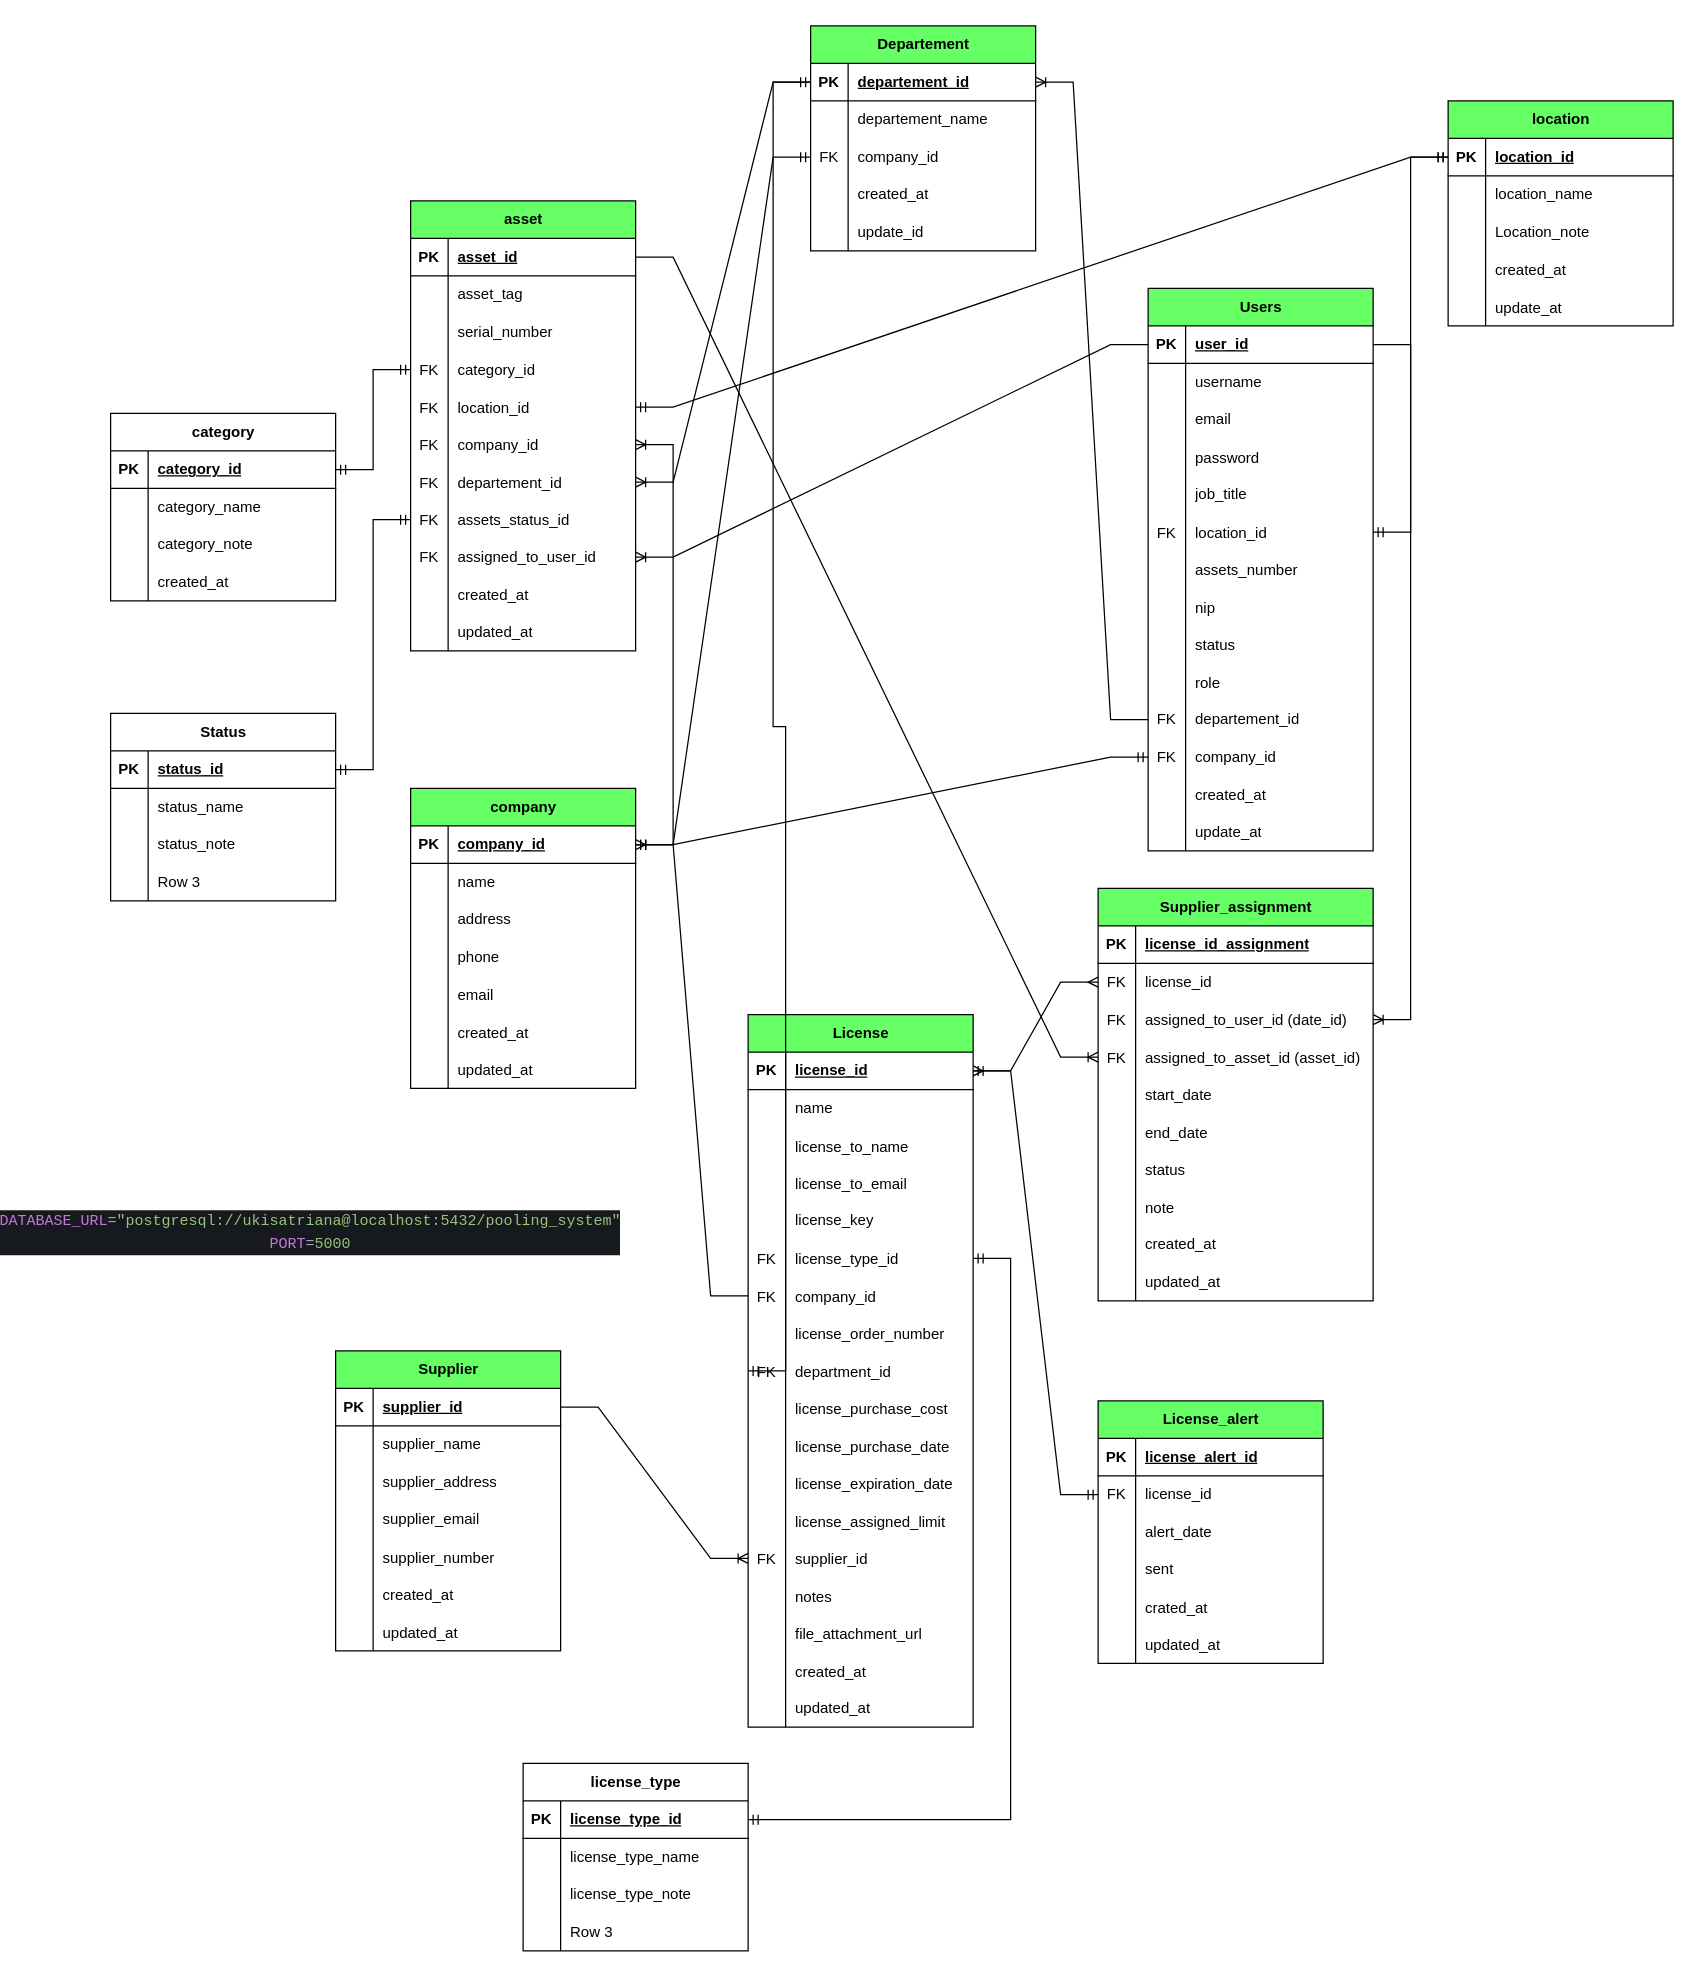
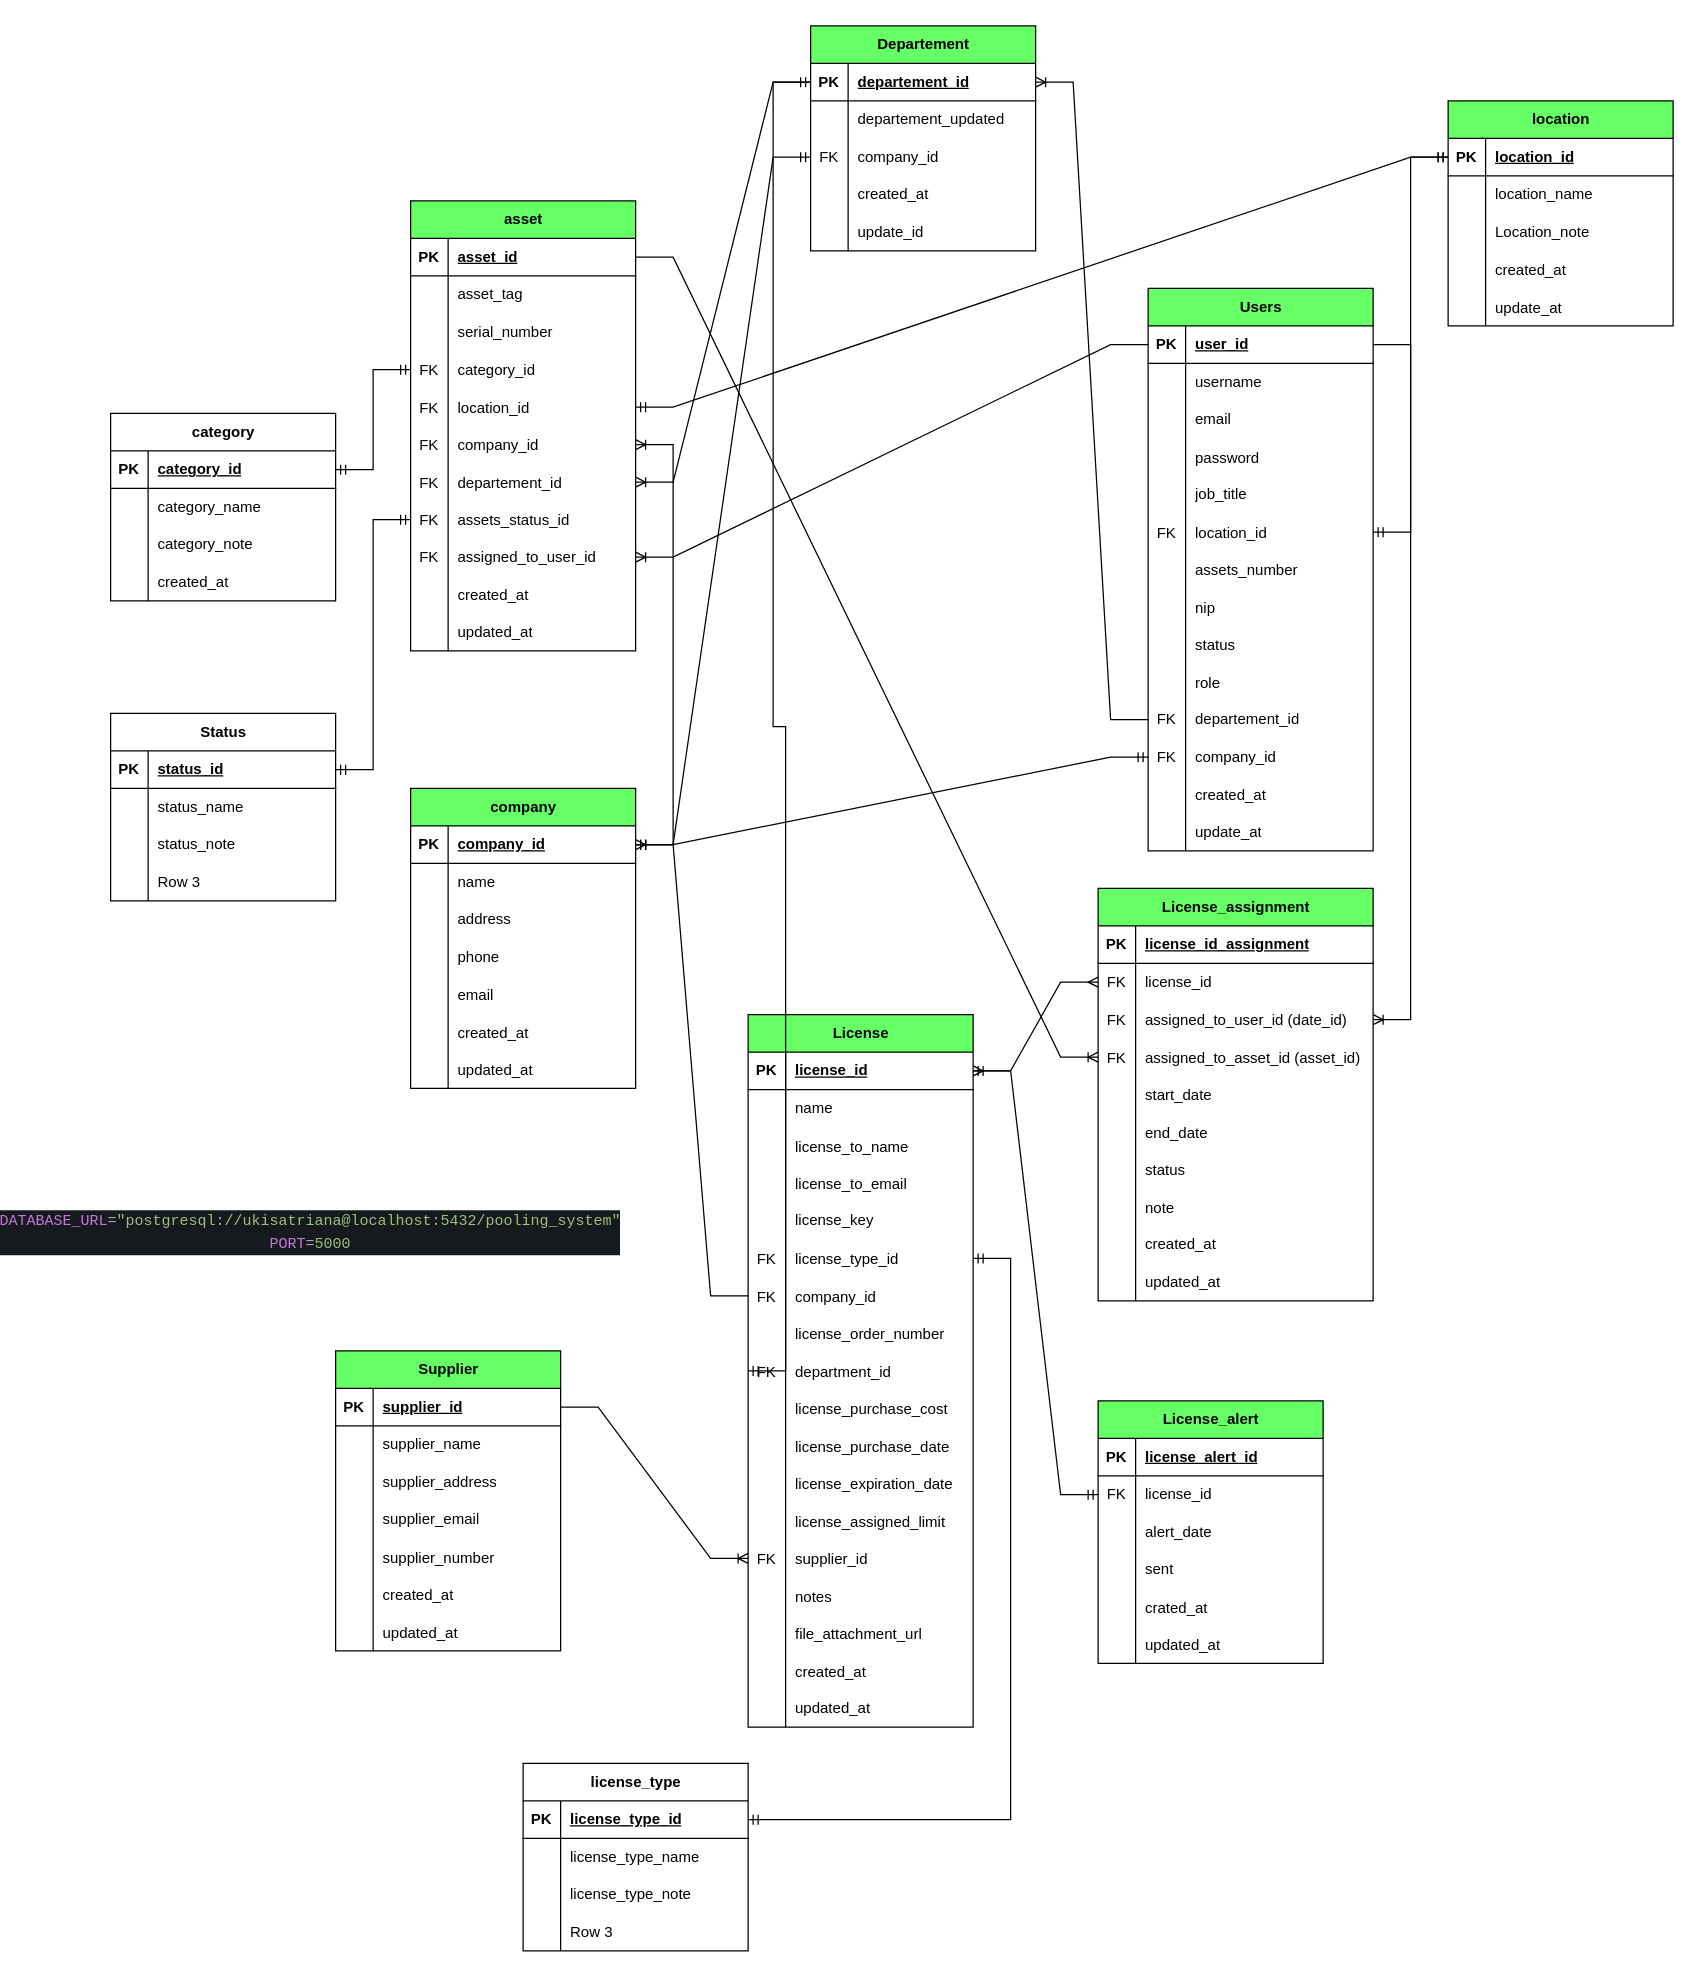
node "departement_name": label "departement_name" -> "departement_updated"
node "Supplier_assignment": label "Supplier_assignment" -> "License_assignment"
